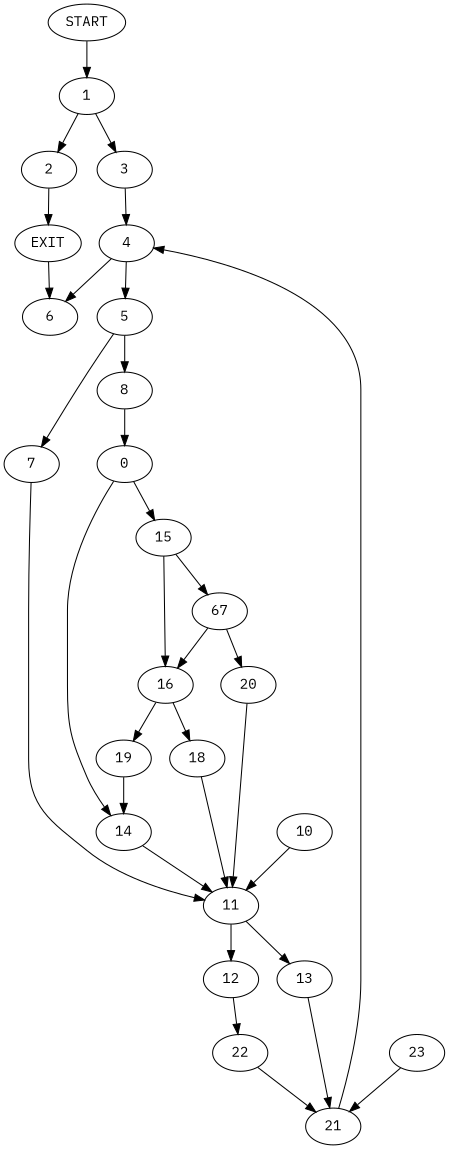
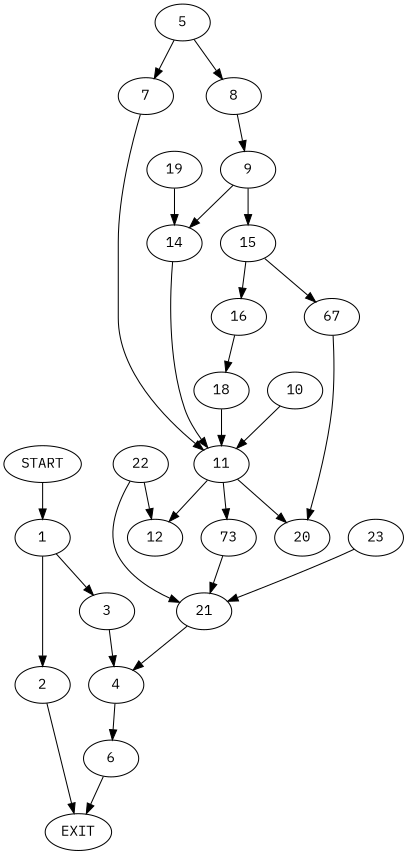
edge "EXIT" -> "6": reversed
edge "4" -> "5": removed
node "0": label "0" -> "9"
edge "67" -> "16": removed
edge "16" -> "19": removed
edge "20" -> "11": reversed
node "13": label "13" -> "73"
edge "12" -> "22": reversed
